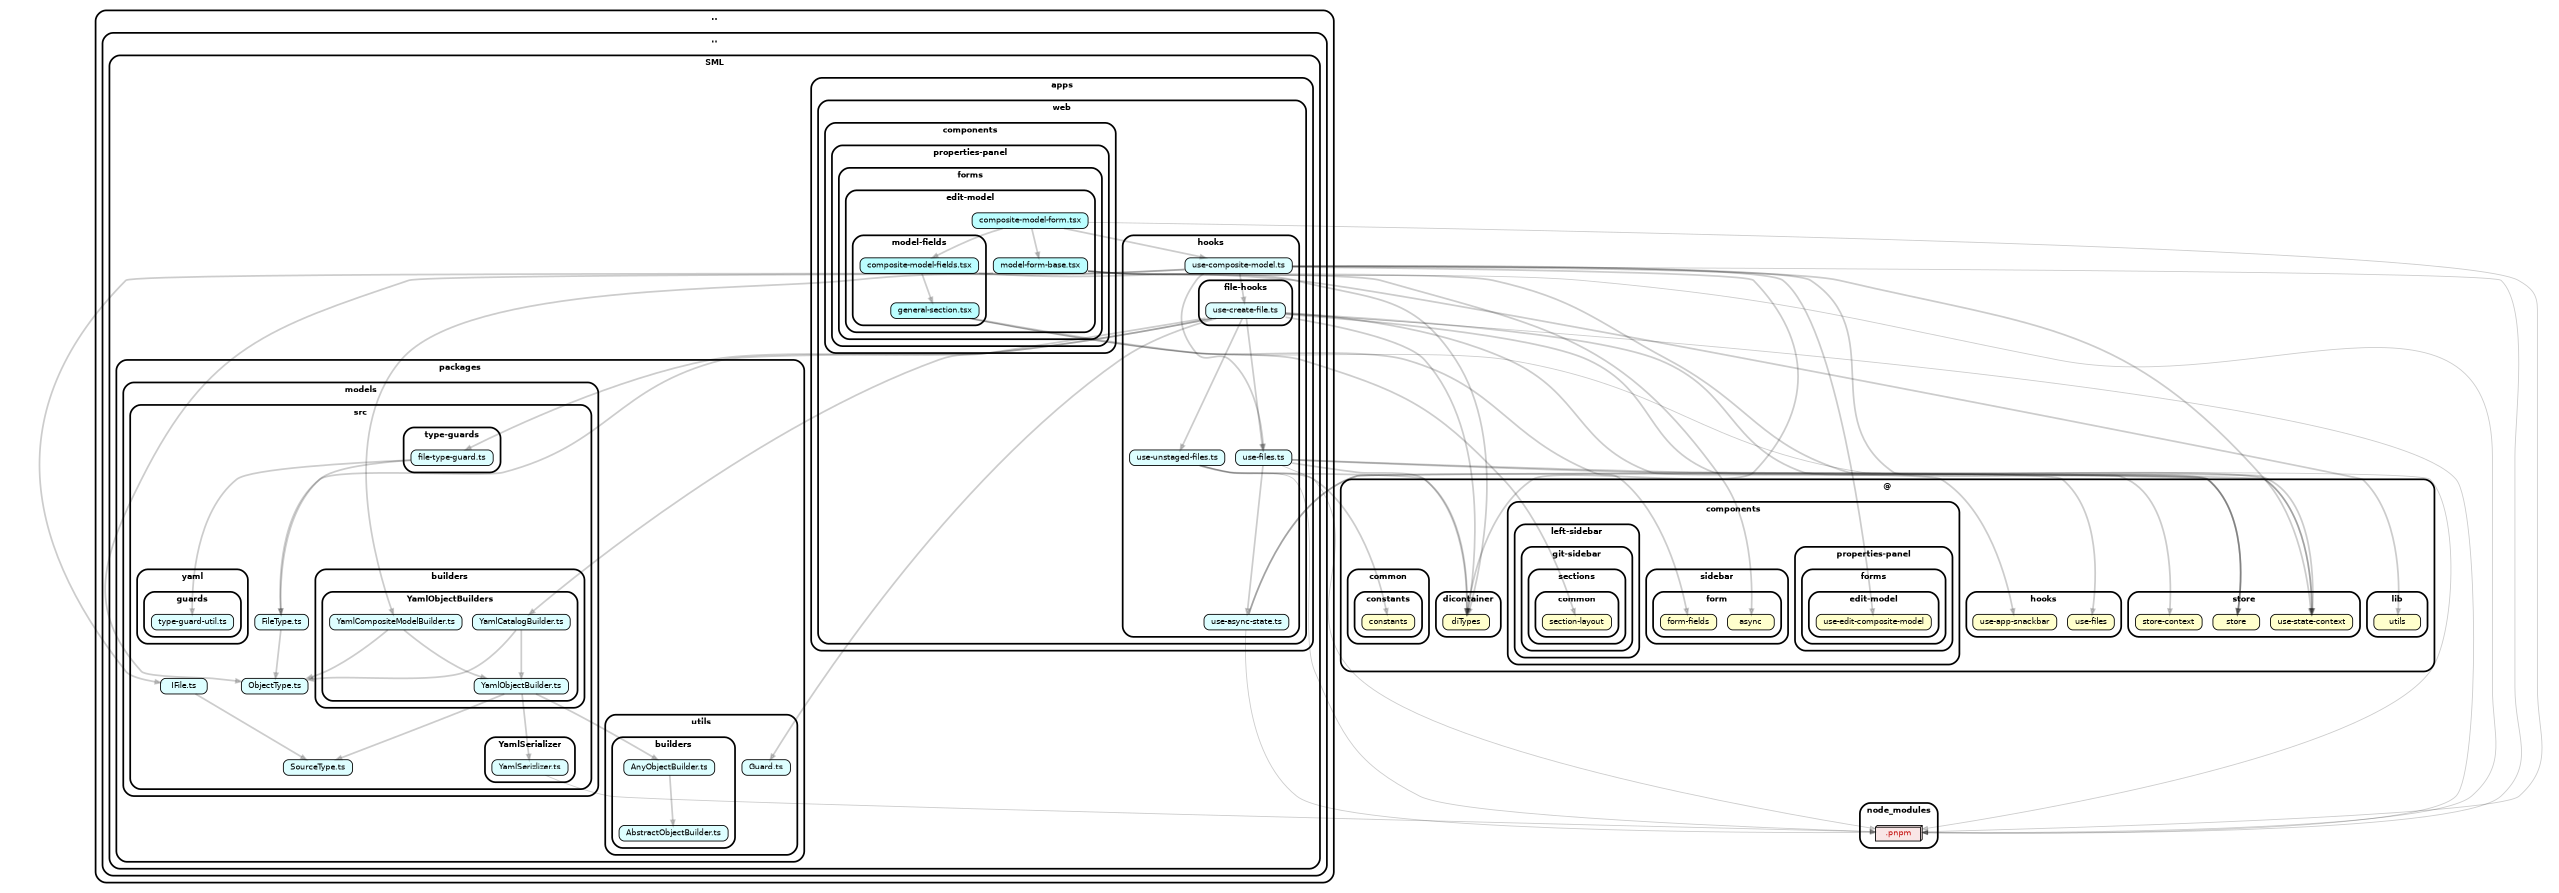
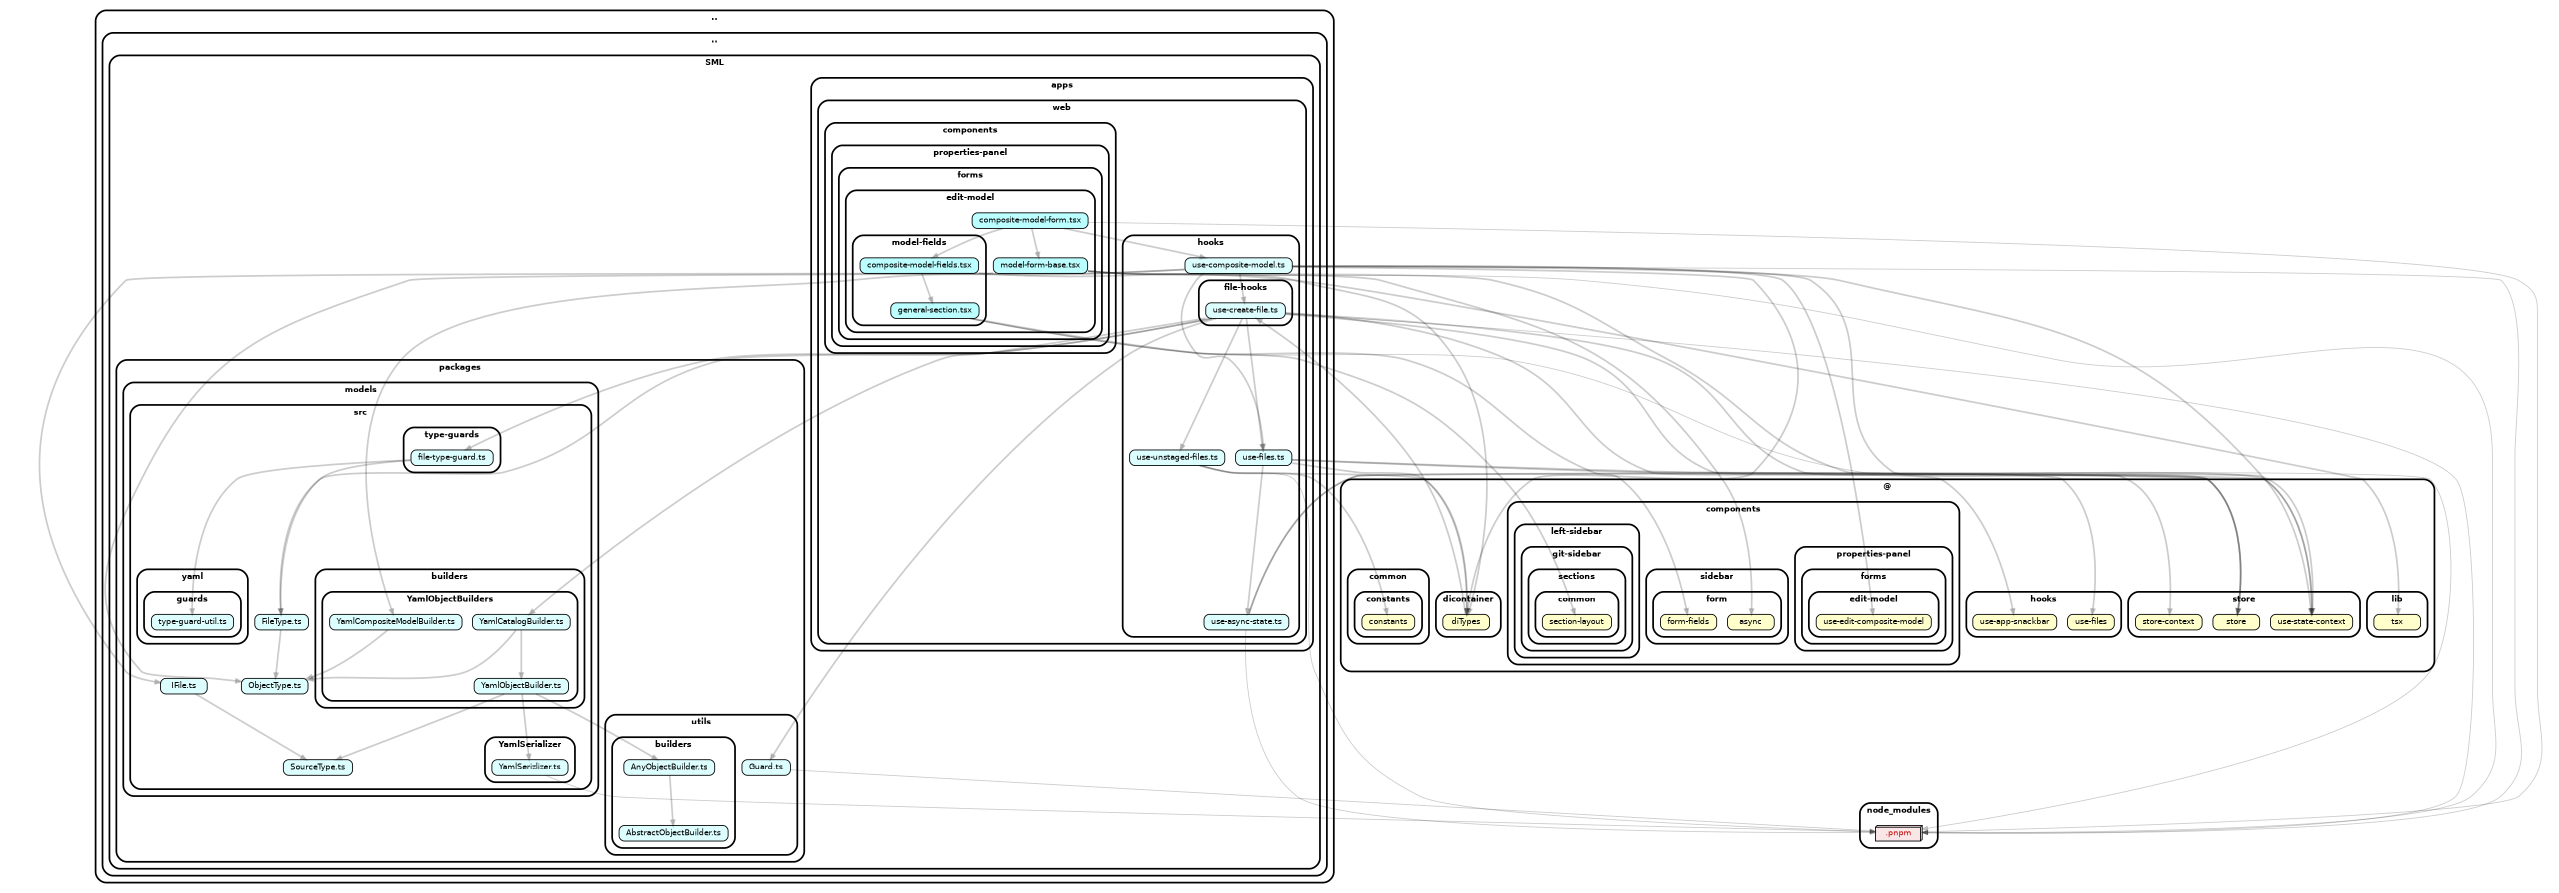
edge "use-create-file.ts" -> "diTypes": reversed
node "utils": label "utils" -> "tsx"
edge "YamlCompositeModelBuilder.ts" -> "YamlObjectBuilder.ts": removed
edge "use-files.ts" -> ".pnpm": now "Guard.ts" -> ".pnpm"
